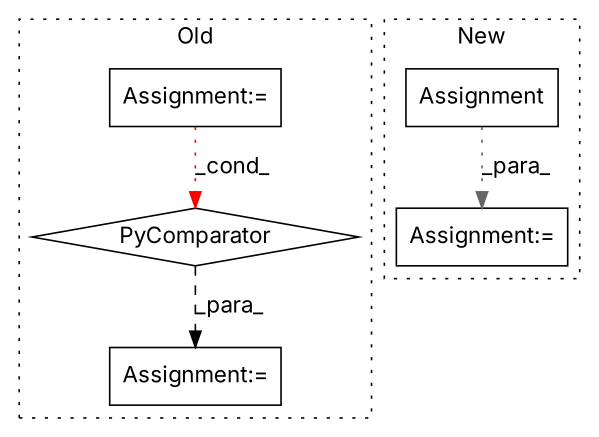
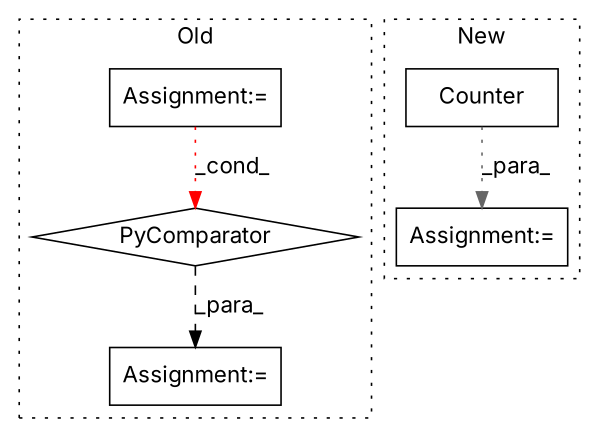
node "Assignment": label "Assignment" -> "Counter"
